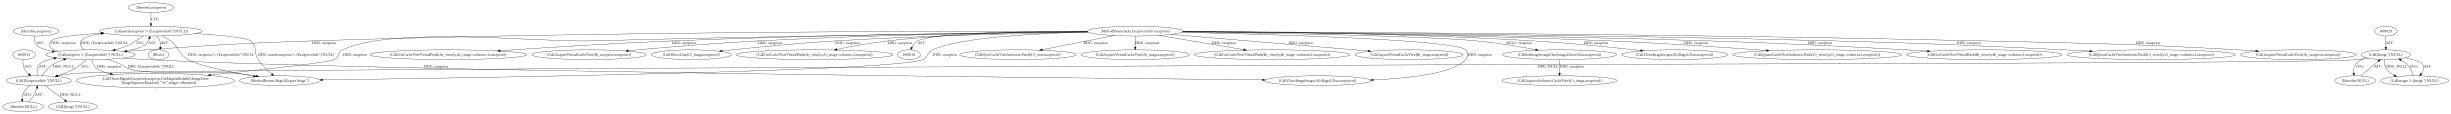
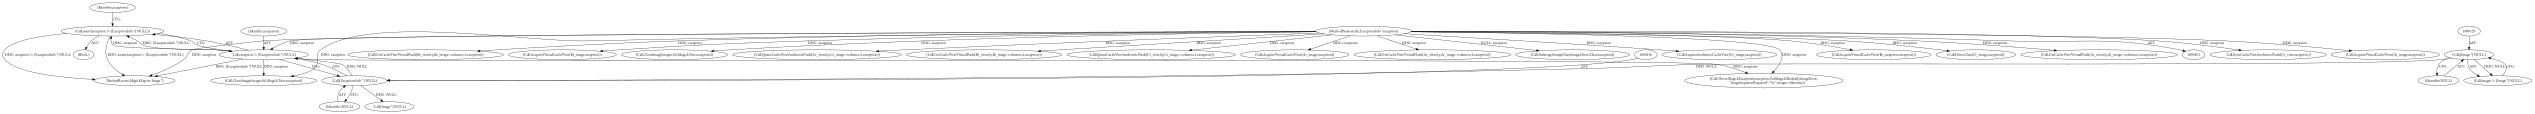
node "(Call,AcquireVirtualCacheView(Ar_exception,exception))": label "(Call,AcquireVirtualCacheView(Ar_exception,exception))" -> "(Call,AcquireVirtualCacheView(Ar_image,exception))"
edge "(Call,SetImageStorageClass(image,DirectClass,exception))" -> "(Call,AcquireAuthenticCacheView(Cr_image,exception))": now "(MethodParameterIn,ExceptionInfo *exception)" -> "(Call,AcquireAuthenticCacheView(Cr_image,exception))"
